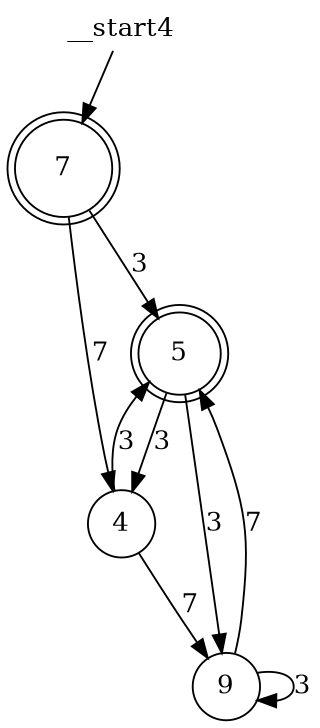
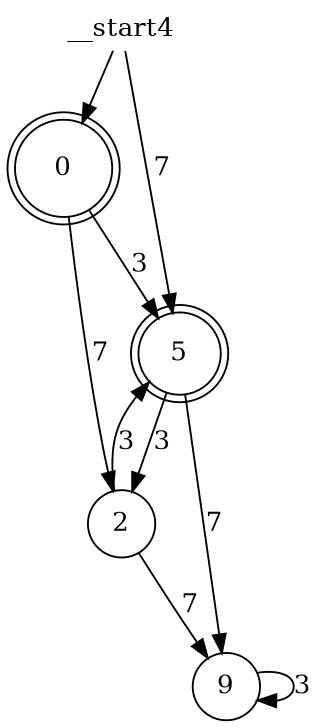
node "7": label "7" -> "0"
node "4": label "4" -> "2"
edge "5" -> "9": label "3" -> "7"
edge "9" -> "5": now "__start4" -> "5"
